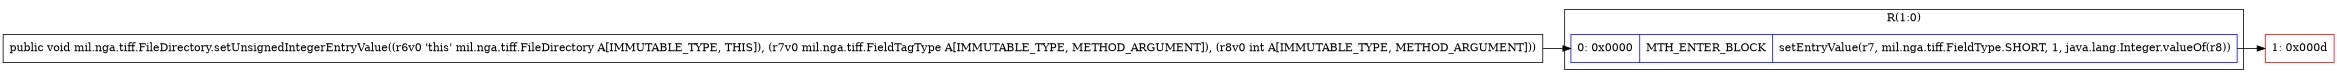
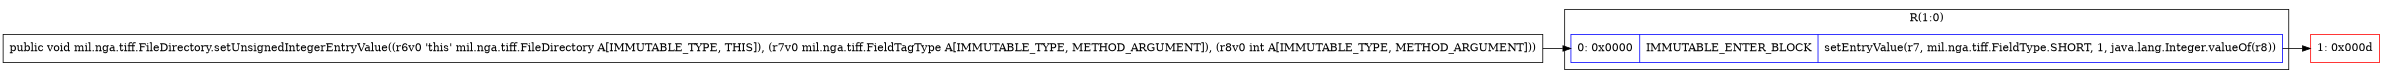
node "0: 0x0000": text "MTH_ENTER_BLOCK" -> "IMMUTABLE_ENTER_BLOCK"
